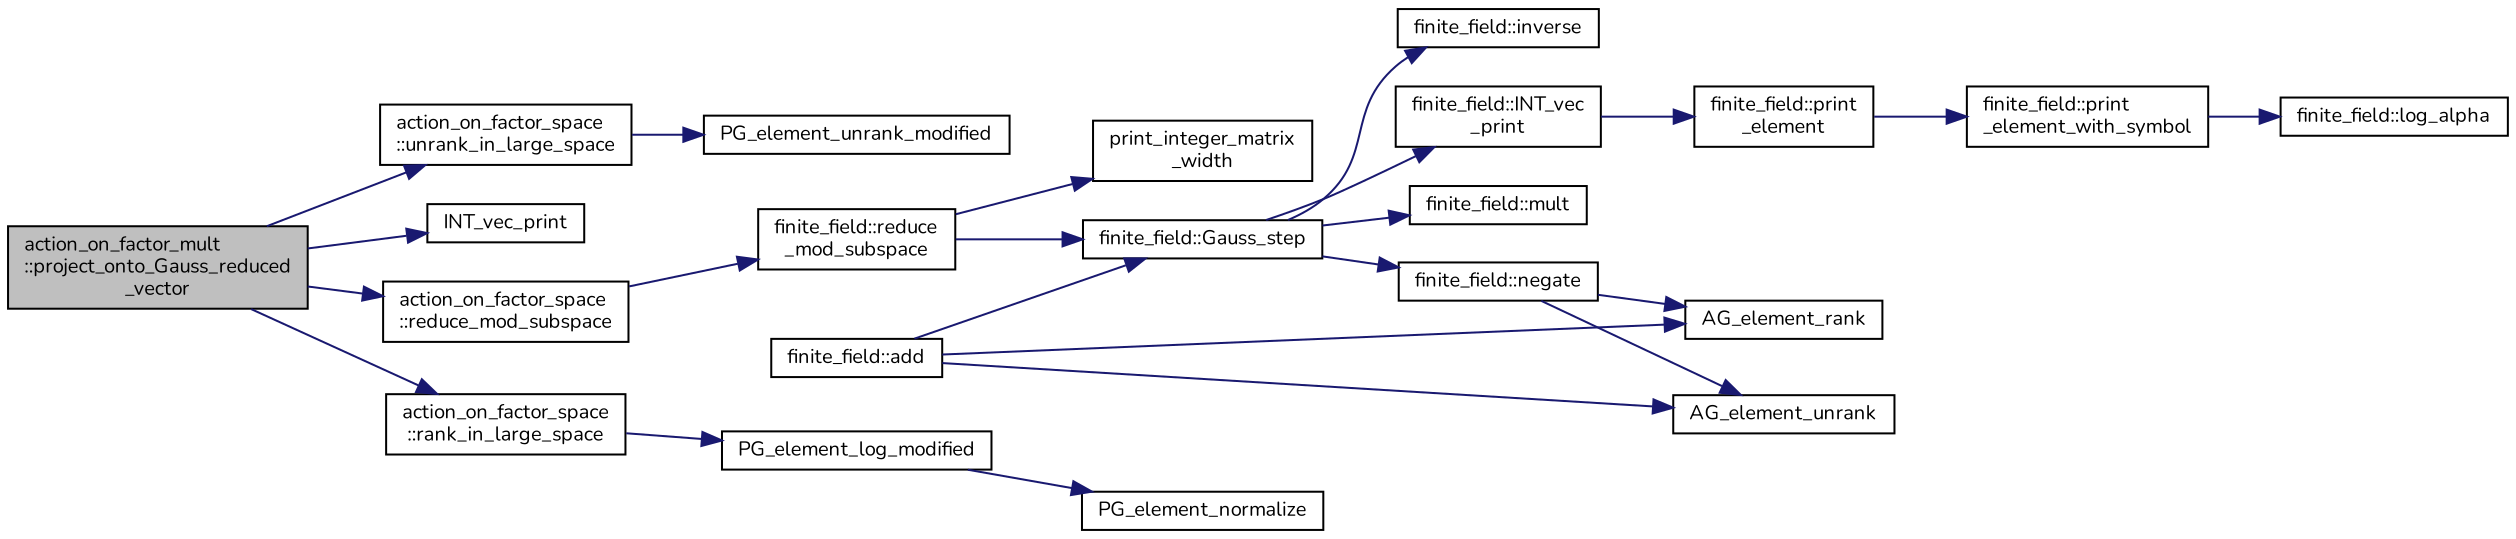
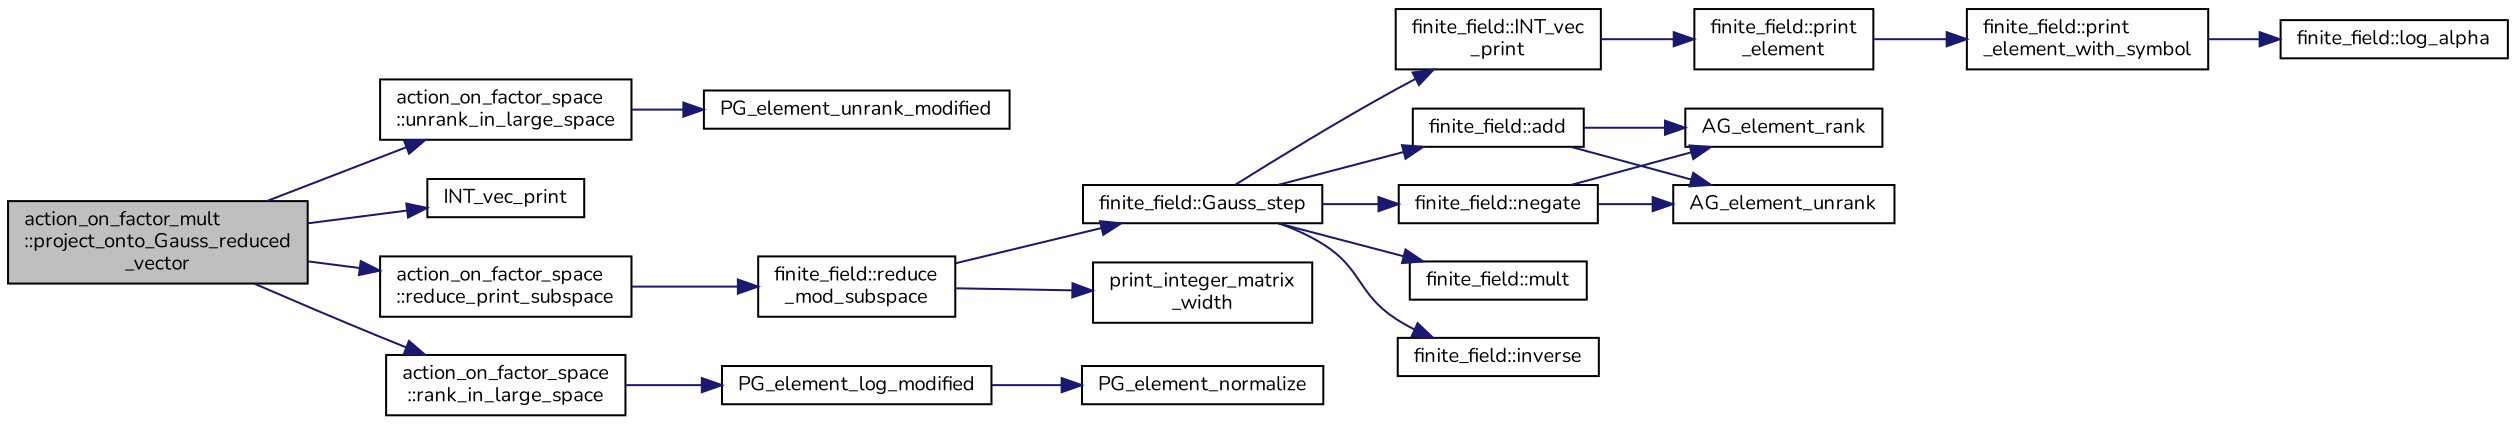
edge "finite_field::add" -> "finite_field::Gauss_step": reversed
node "action_on_factor_space ::reduce_mod_subspace": label "action_on_factor_space ::reduce_mod_subspace" -> "action_on_factor_space ::reduce_print_subspace"
